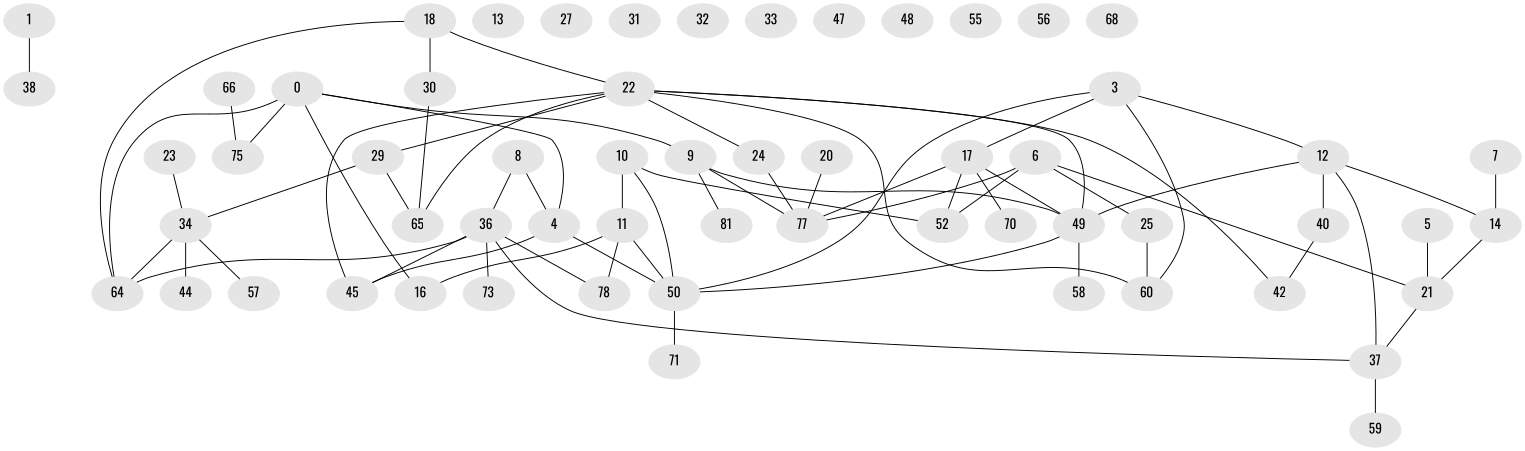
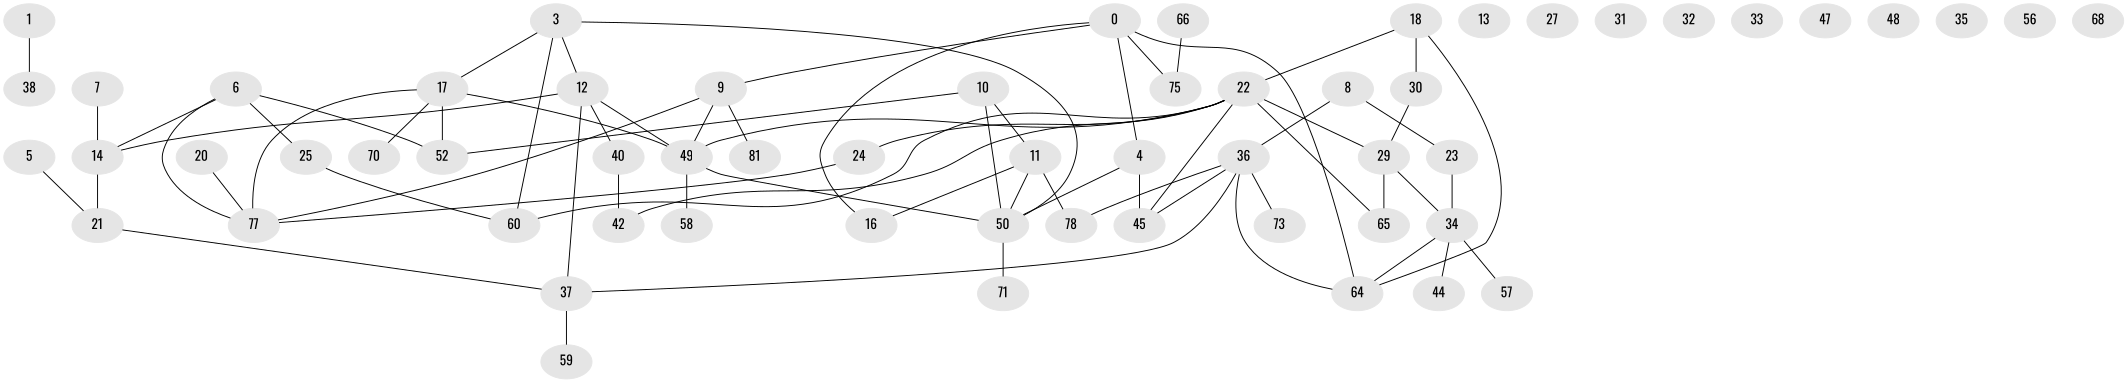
node "55": label "55" -> "35"
edge "30" -- "65": now "30" -- "29"
edge "8" -- "4": now "8" -- "23"
edge "6" -- "21": now "6" -- "14"
